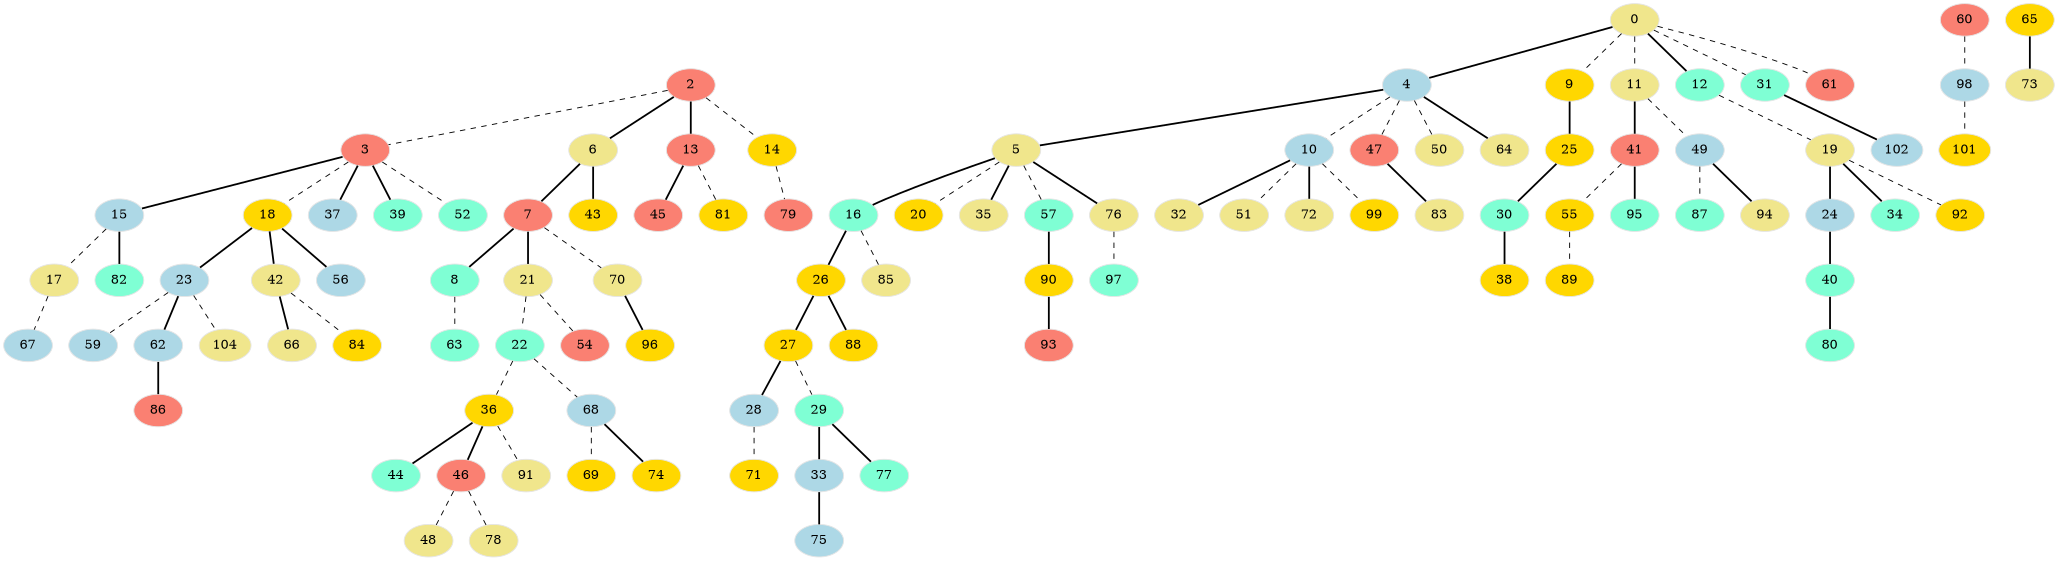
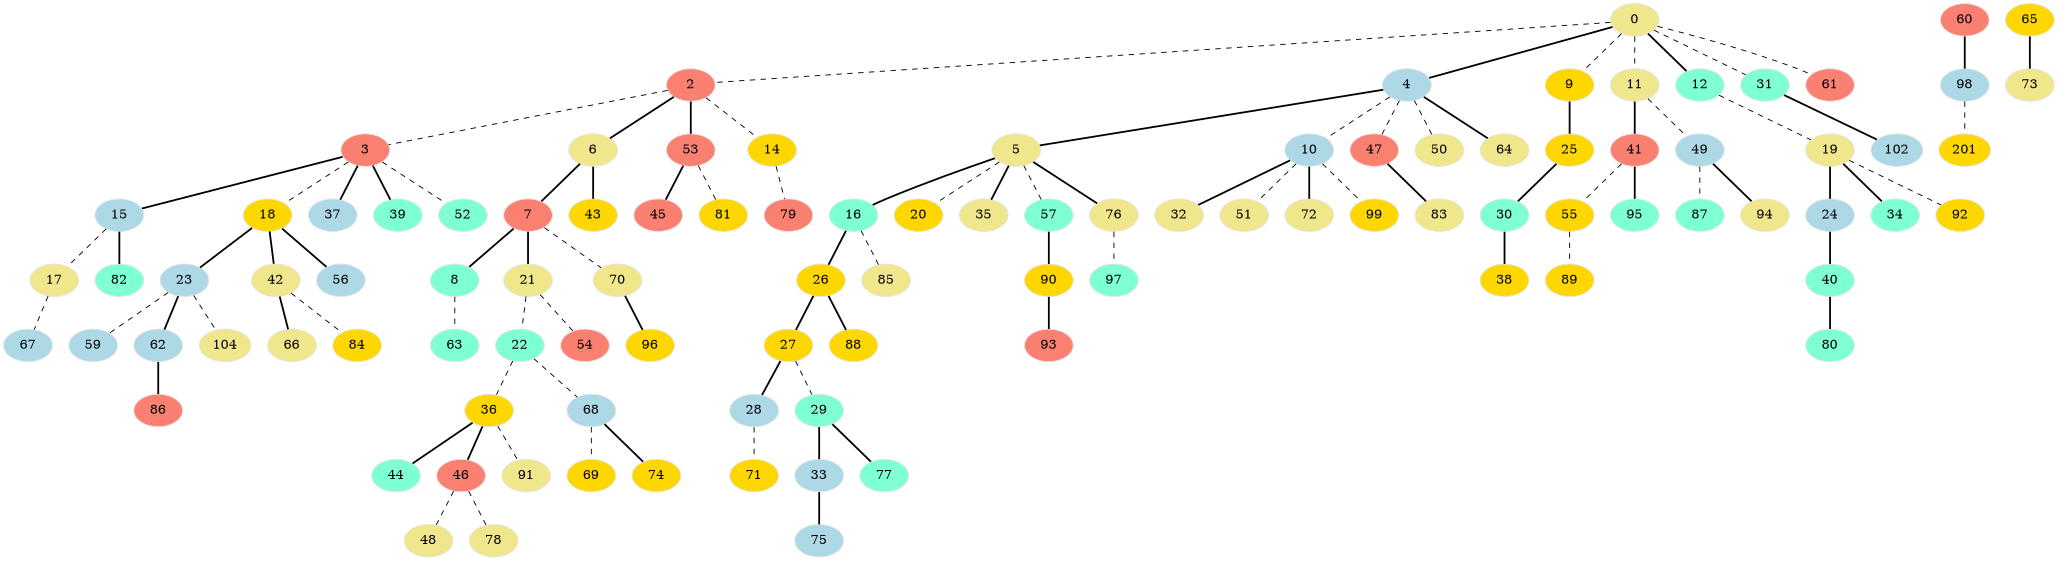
edge "0" -- "2": added
edge "60" -- "98": style dashed -> bold
node "13": label "13" -> "53"
node "101": label "101" -> "201"
